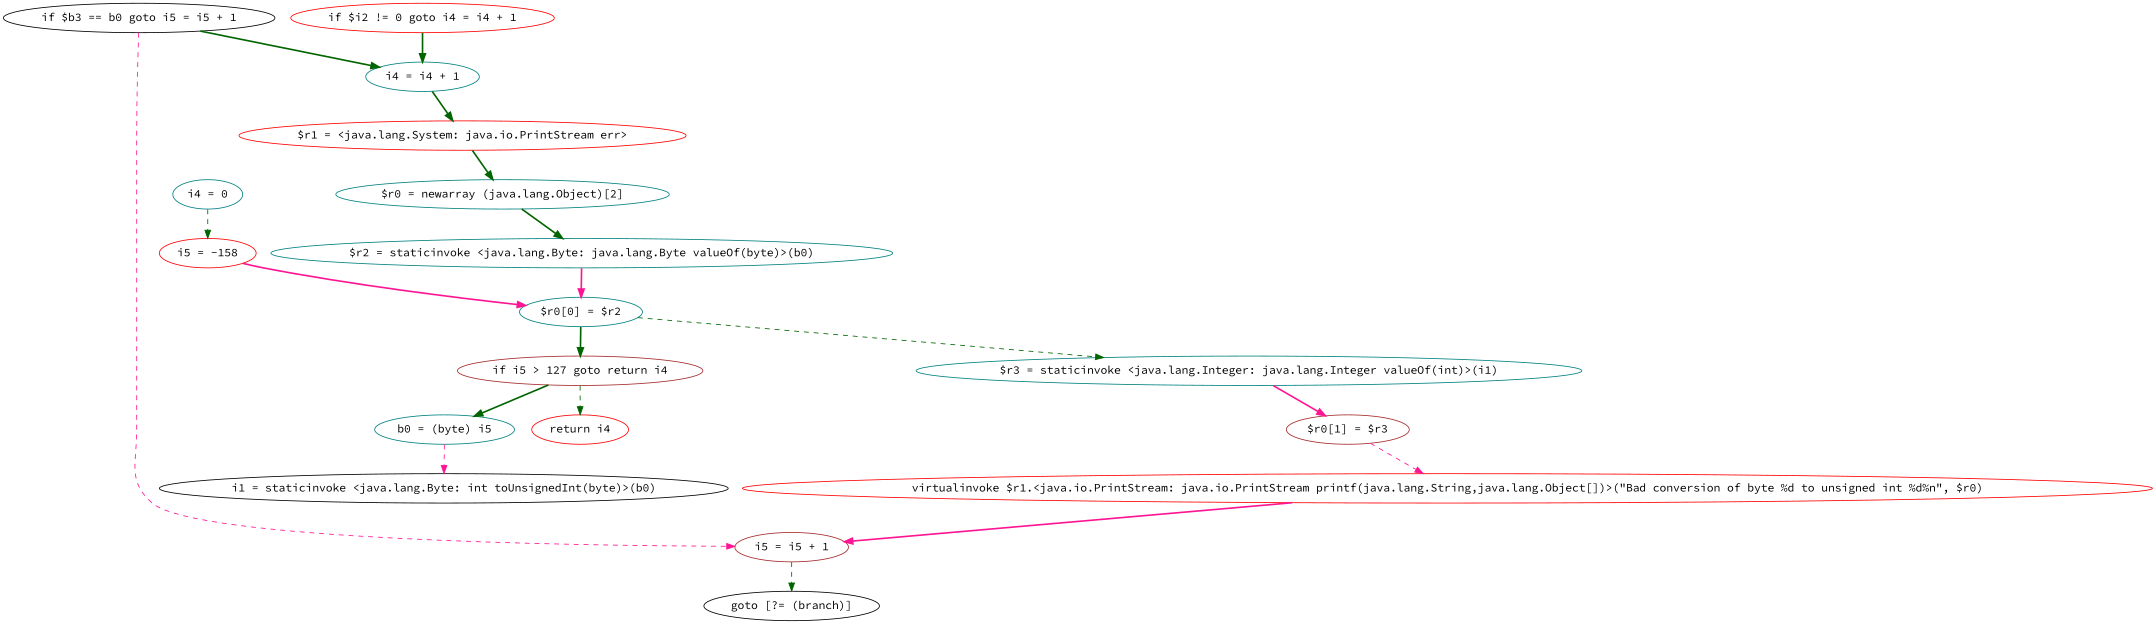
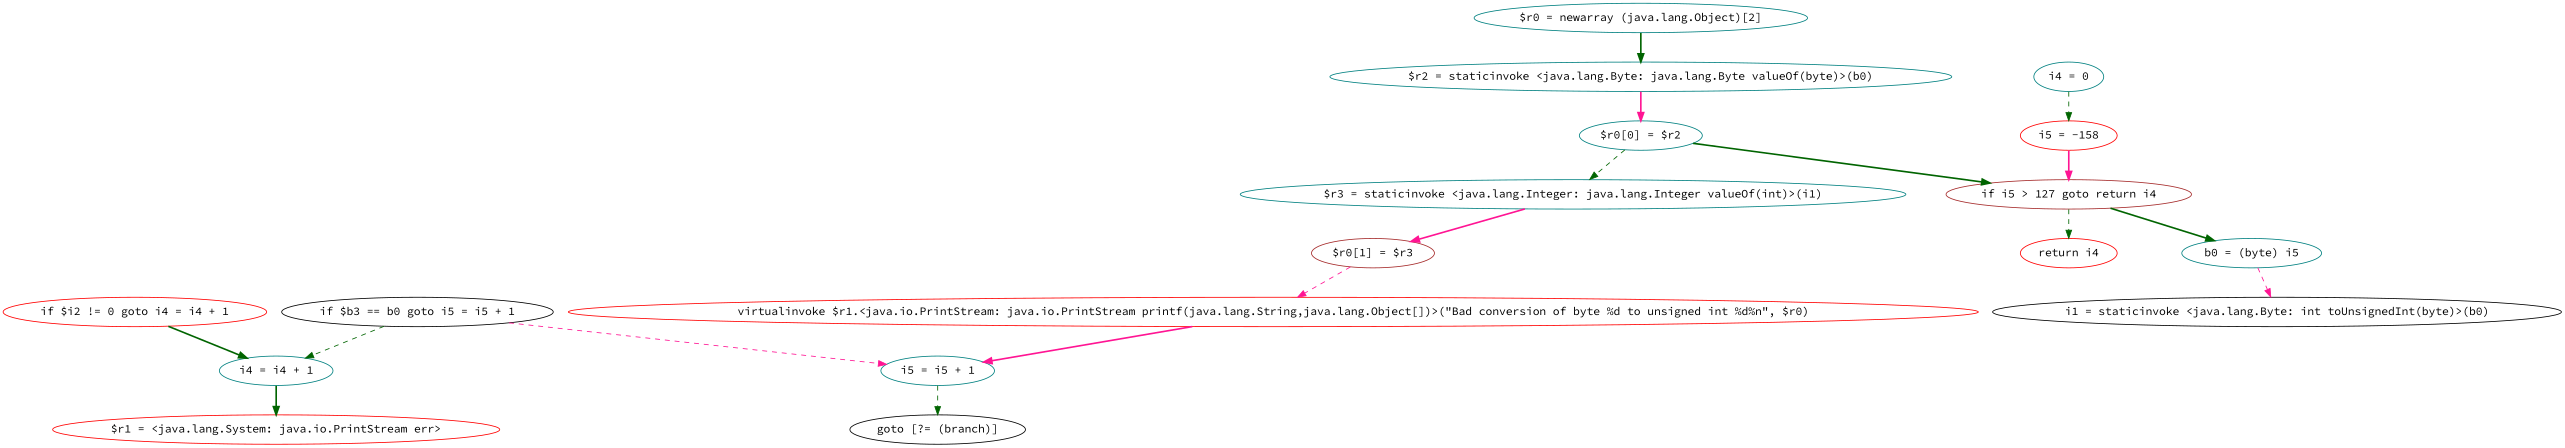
edge "if $b3 == b0 goto i5 = i5 + 1" -> "i4 = i4 + 1": style bold -> dashed
edge "$r1 = <java.lang.System: java.io.PrintStream err>" -> "$r0 = newarray (java.lang.Object)[2]": removed
edge "i5 = -158" -> "$r0[0] = $r2": now "i5 = -158" -> "if i5 > 127 goto return i4"
node "i5 = i5 + 1": color brown -> teal
